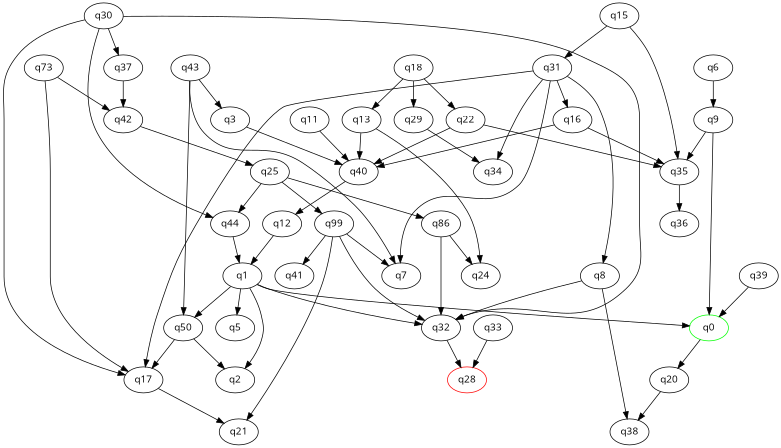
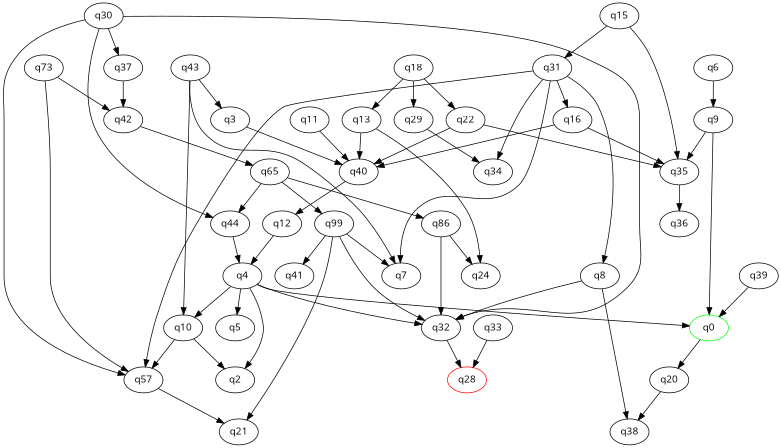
node "q25": label "q25" -> "q65"
node "q1": label "q1" -> "q4"
node "q50": label "q50" -> "q10"
node "q17": label "q17" -> "q57"
